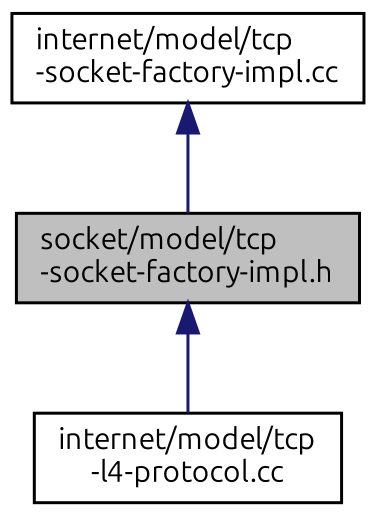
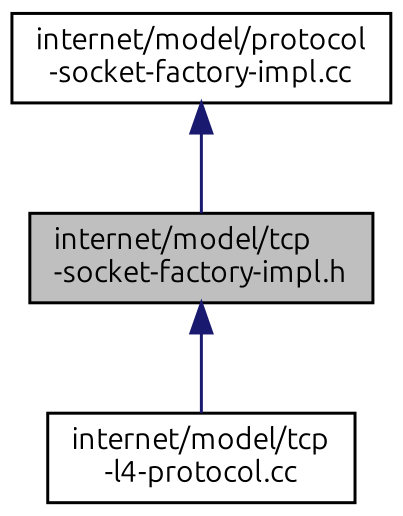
node "internet/model/tcp -socket-factory-impl.cc": label "internet/model/tcp -socket-factory-impl.cc" -> "internet/model/protocol -socket-factory-impl.cc"
node "socket/model/tcp -socket-factory-impl.h": label "socket/model/tcp -socket-factory-impl.h" -> "internet/model/tcp -socket-factory-impl.h"
